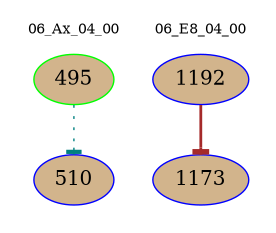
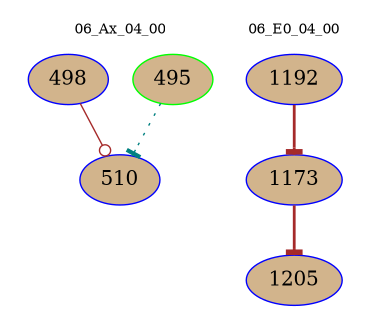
cluster "06_E8_04_00": label "06_E8_04_00" -> "06_E0_04_00"
node "498": added
node "1205": added
